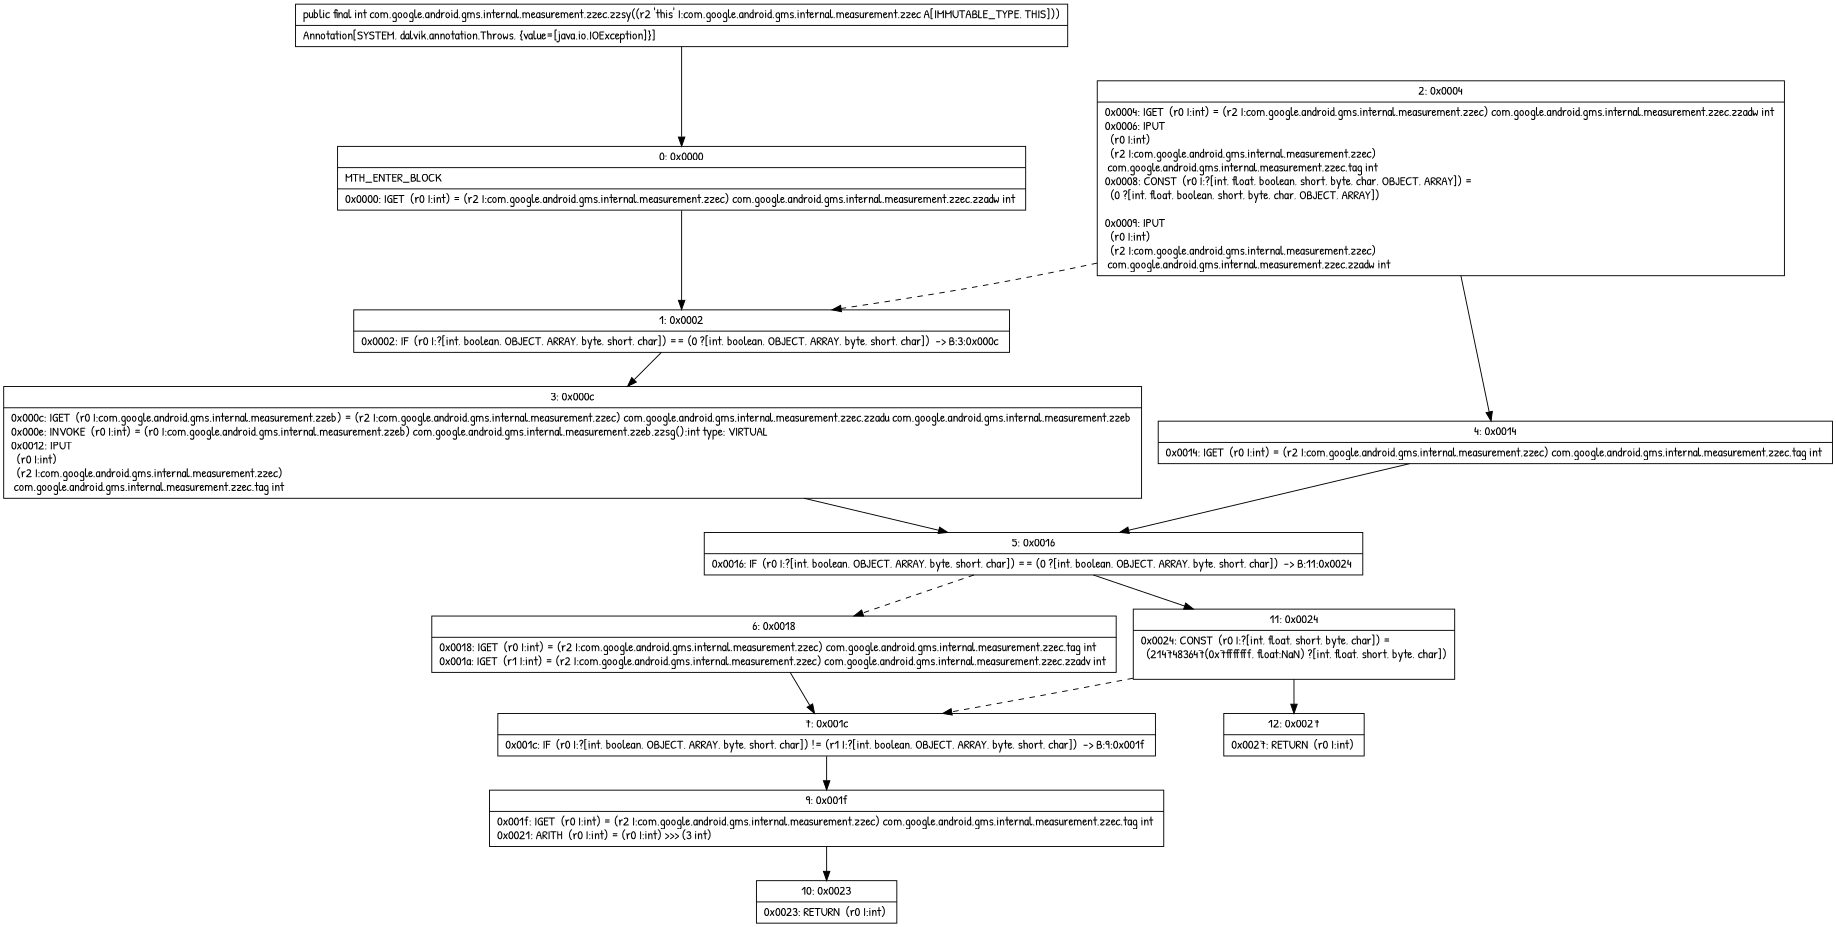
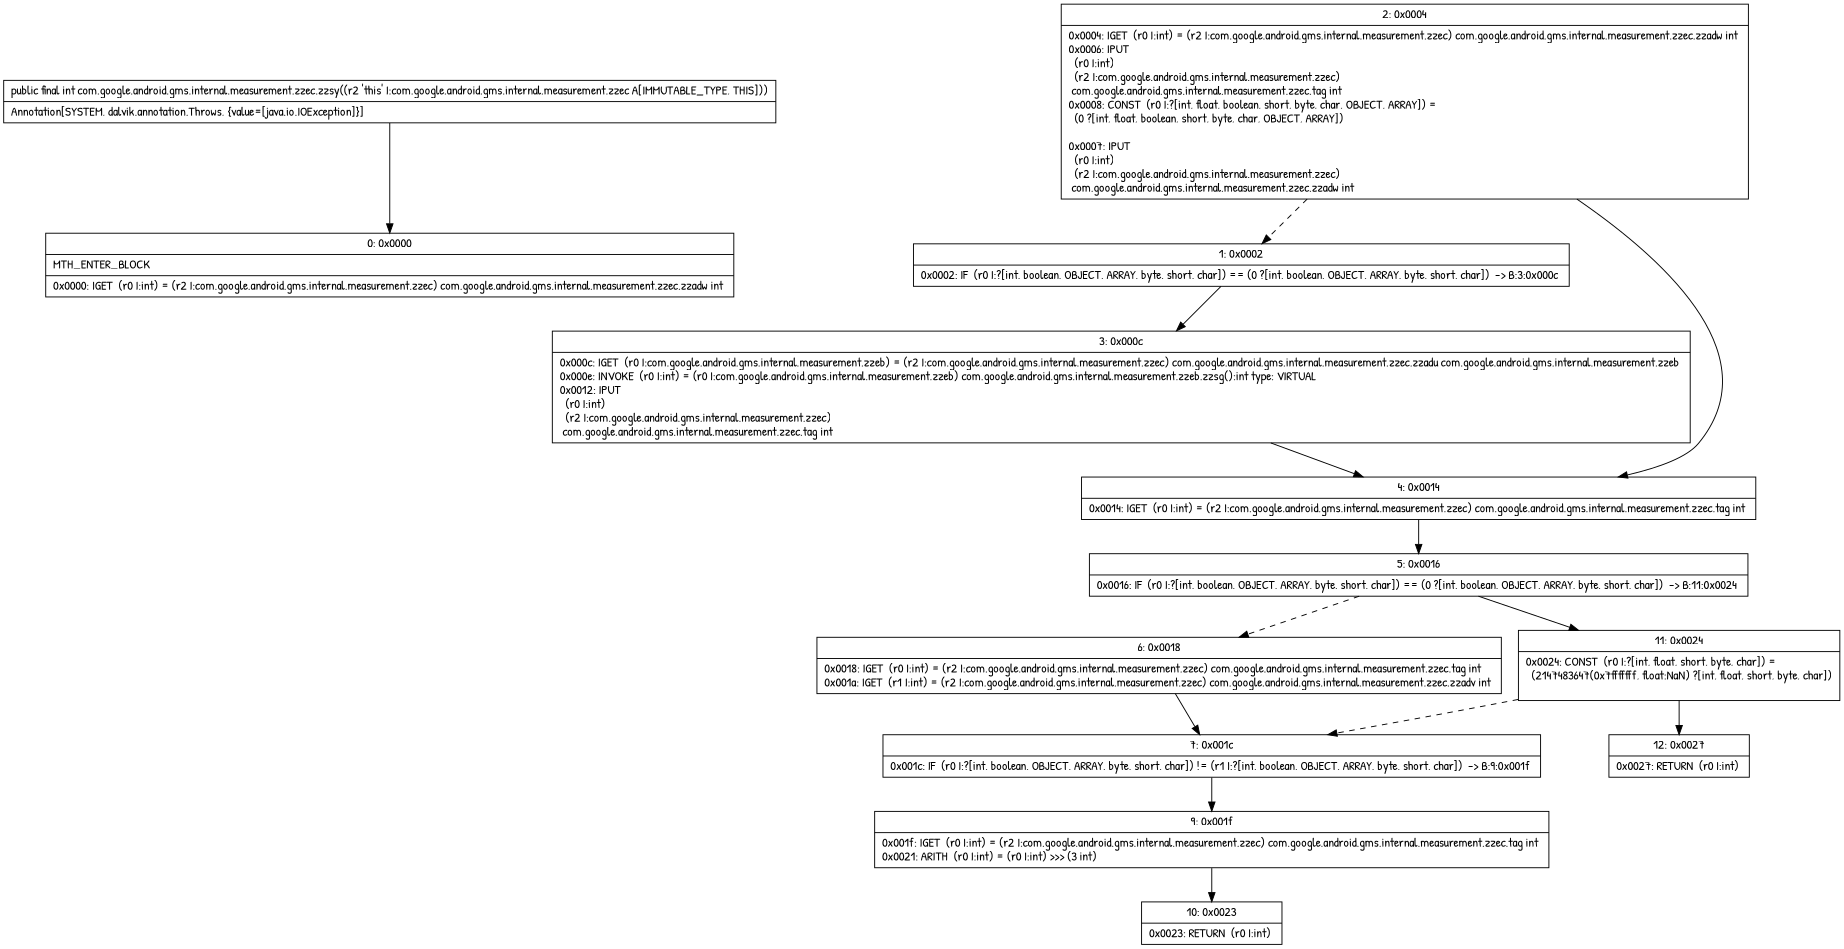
node "2: 0x0004": text "0x0009: IPUT" -> "0x0007: IPUT"
edge "0: 0x0000" -> "1: 0x0002": removed
edge "3: 0x000c" -> "5: 0x0016": now "3: 0x000c" -> "4: 0x0014"
